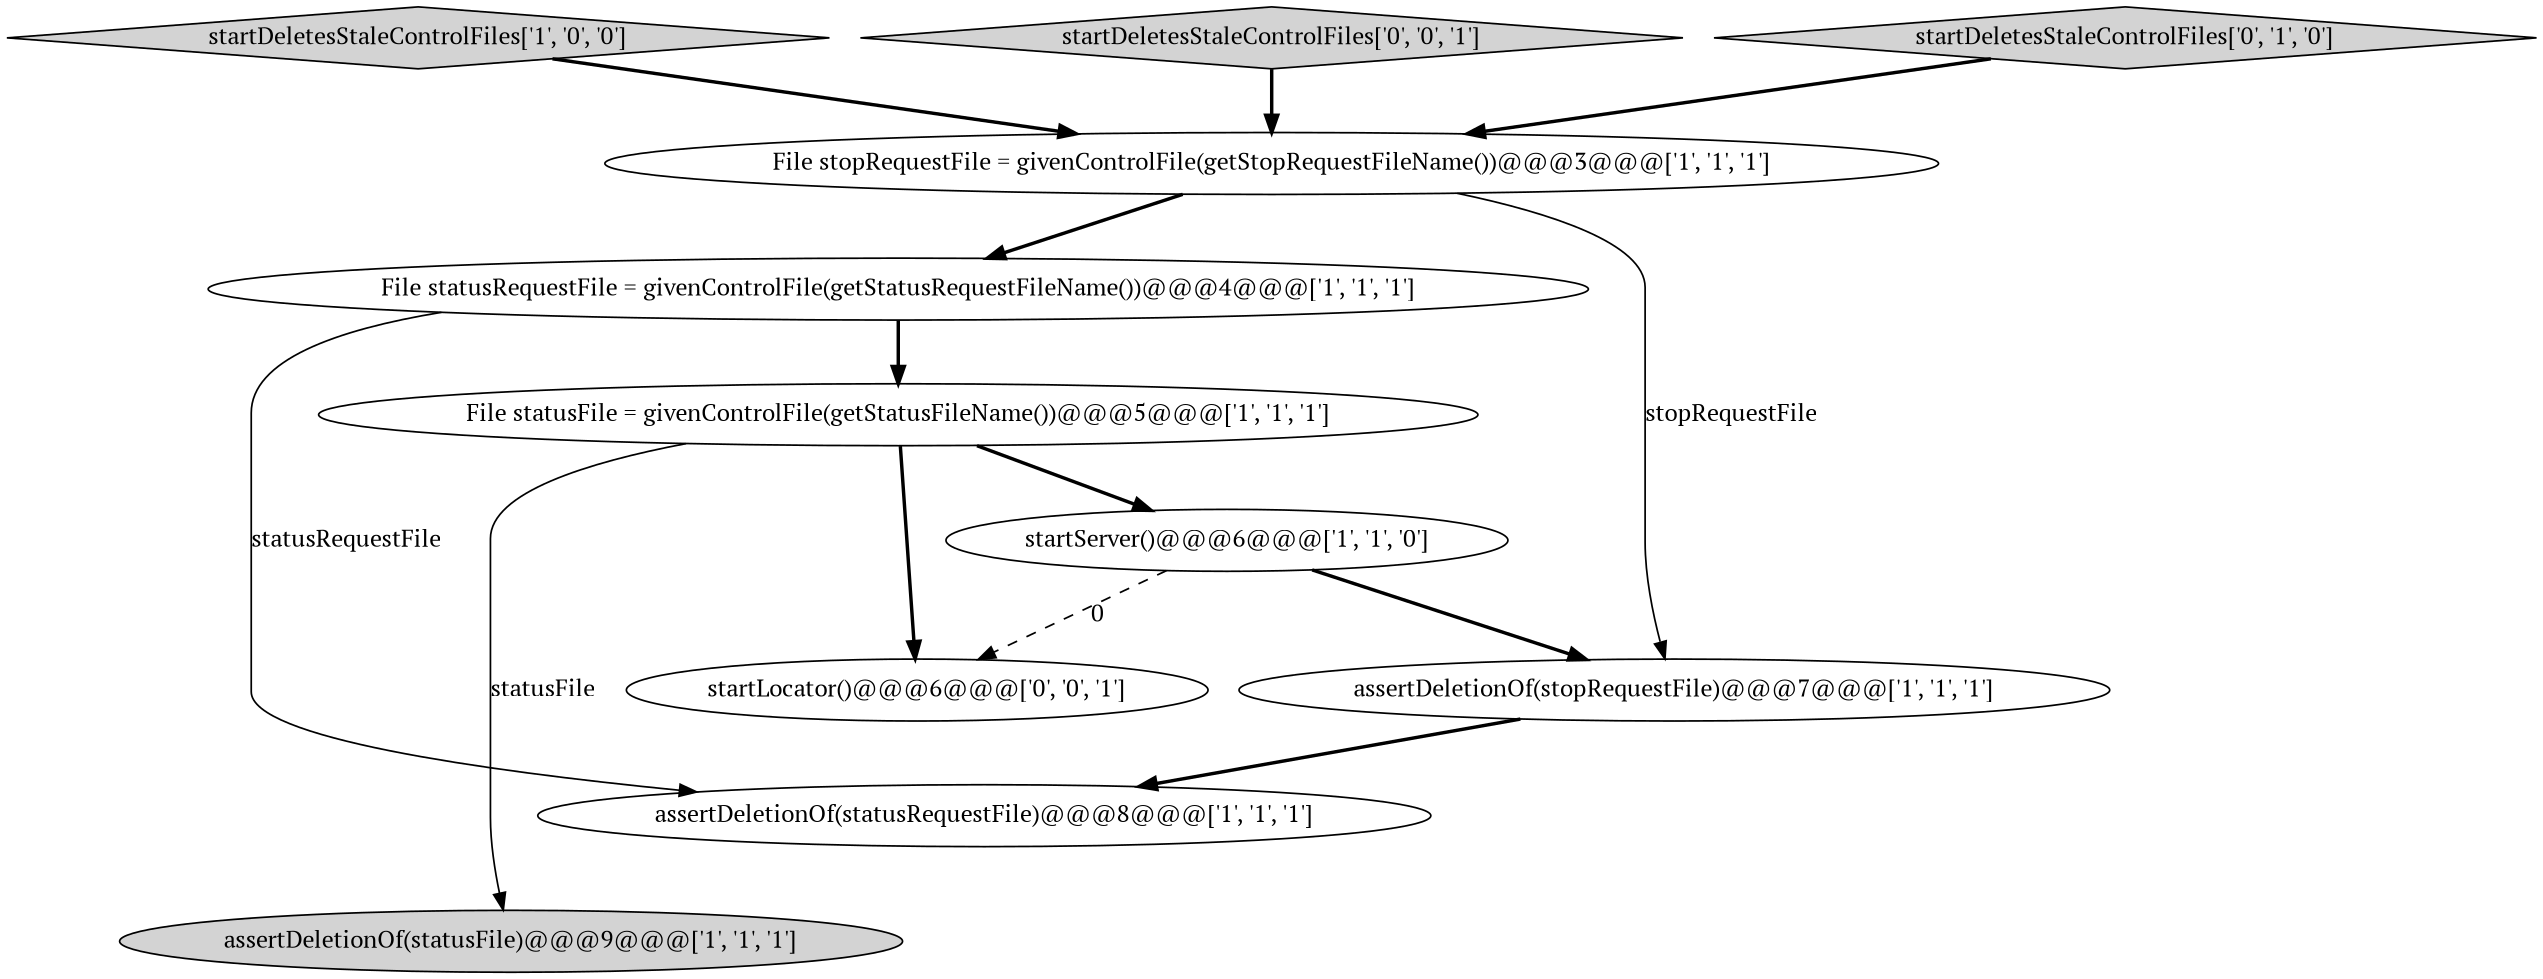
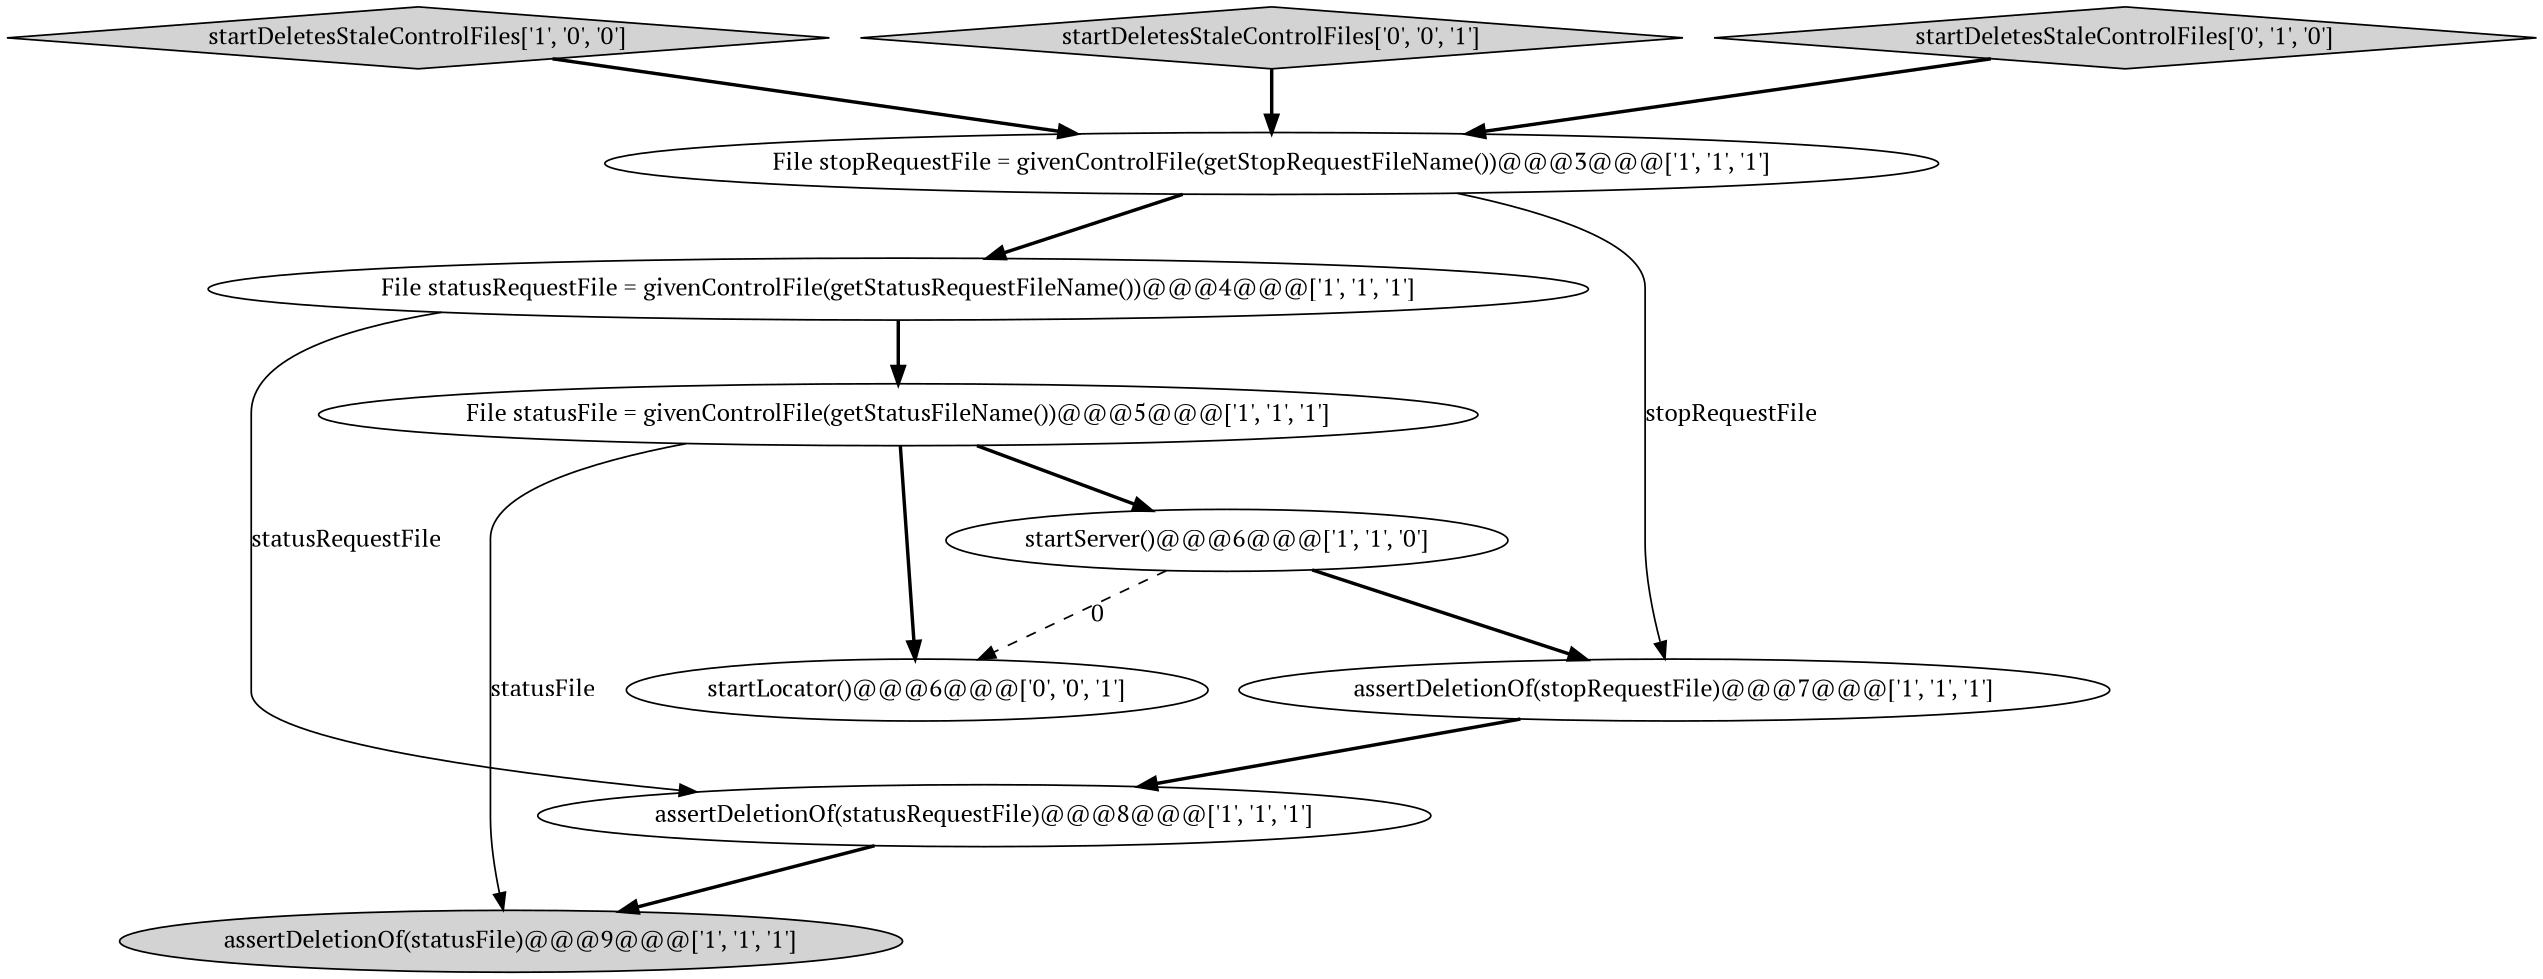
edge "assertDeletionOf(statusRequestFile)@@@8@@@['1', '1', '1']" -> "assertDeletionOf(statusFile)@@@9@@@['1', '1', '1']": added
